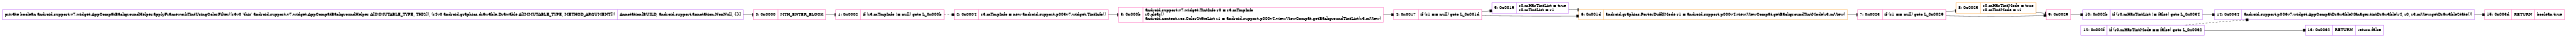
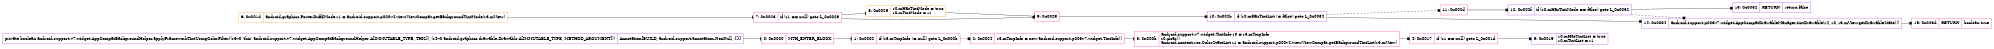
node "11: 0x002d": added
edge "5: 0x0019" -> "6: 0x001d": removed
edge "4: 0x0017" -> "6: 0x001d": removed
